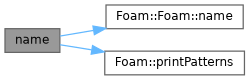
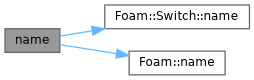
node "Foam::Foam::name": label "Foam::Foam::name" -> "Foam::Switch::name"
node "Foam::printPatterns": label "Foam::printPatterns" -> "Foam::name"
